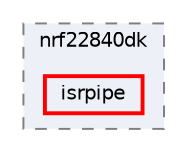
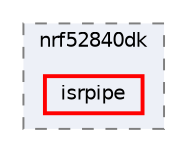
cluster "nrf22840dk": label "nrf22840dk" -> "nrf52840dk"
